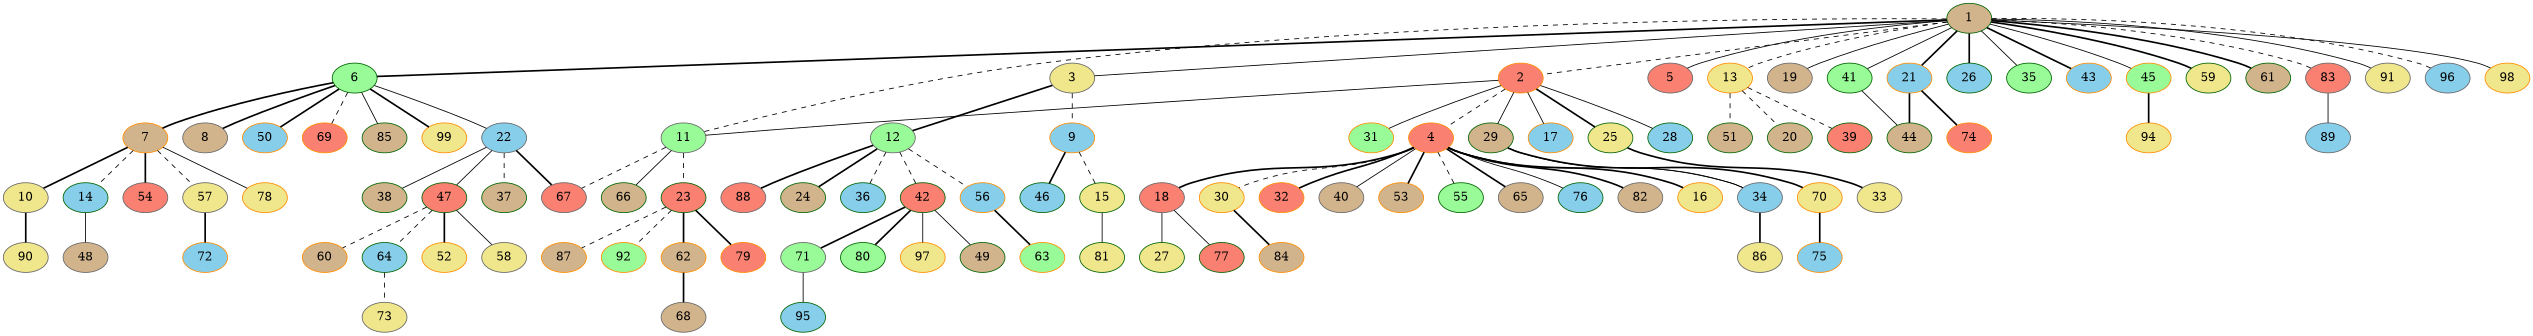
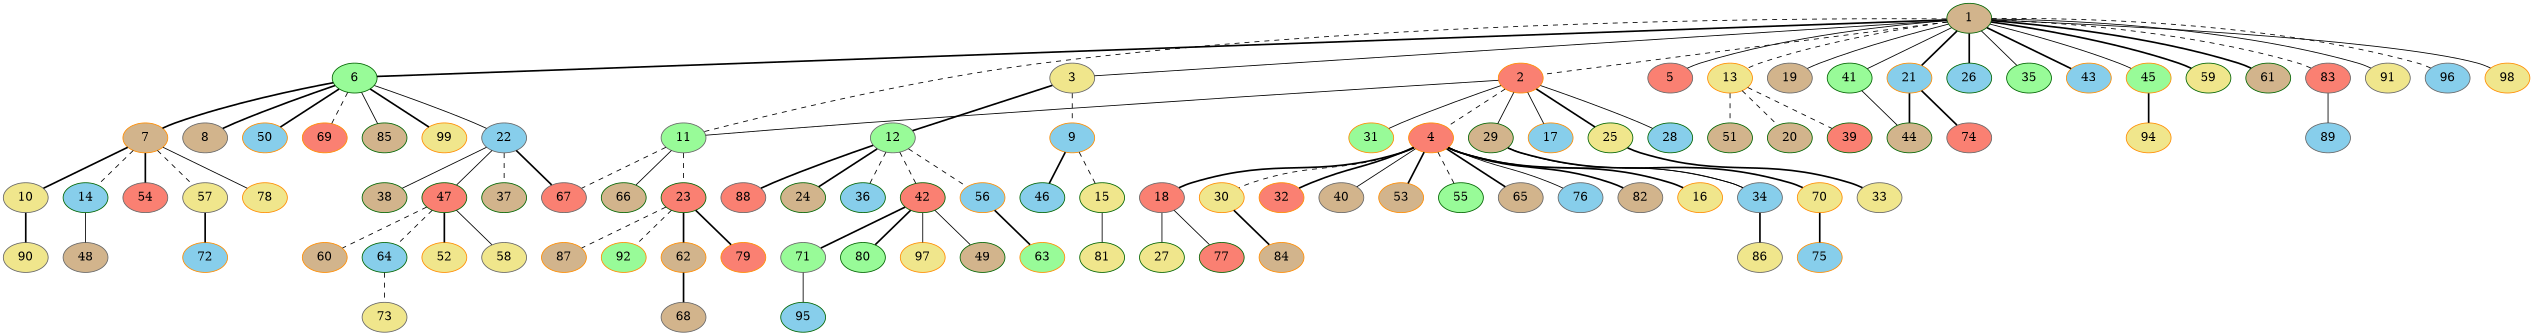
node "74": color darkorange -> gray40
node "76": color darkgreen -> gray40
